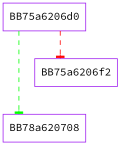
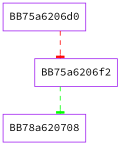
edge "BB75a6206d0" -> "BB78a620708": now "BB75a6206f2" -> "BB78a620708"
